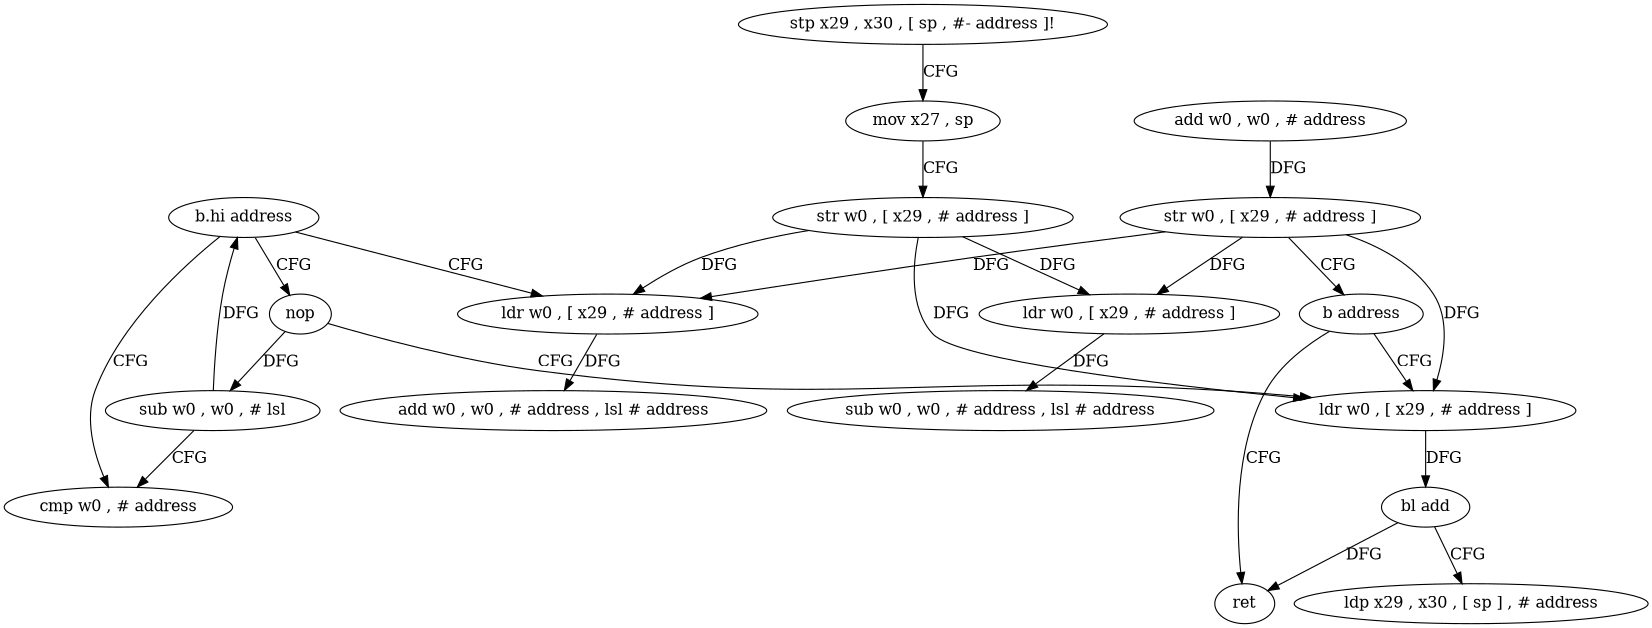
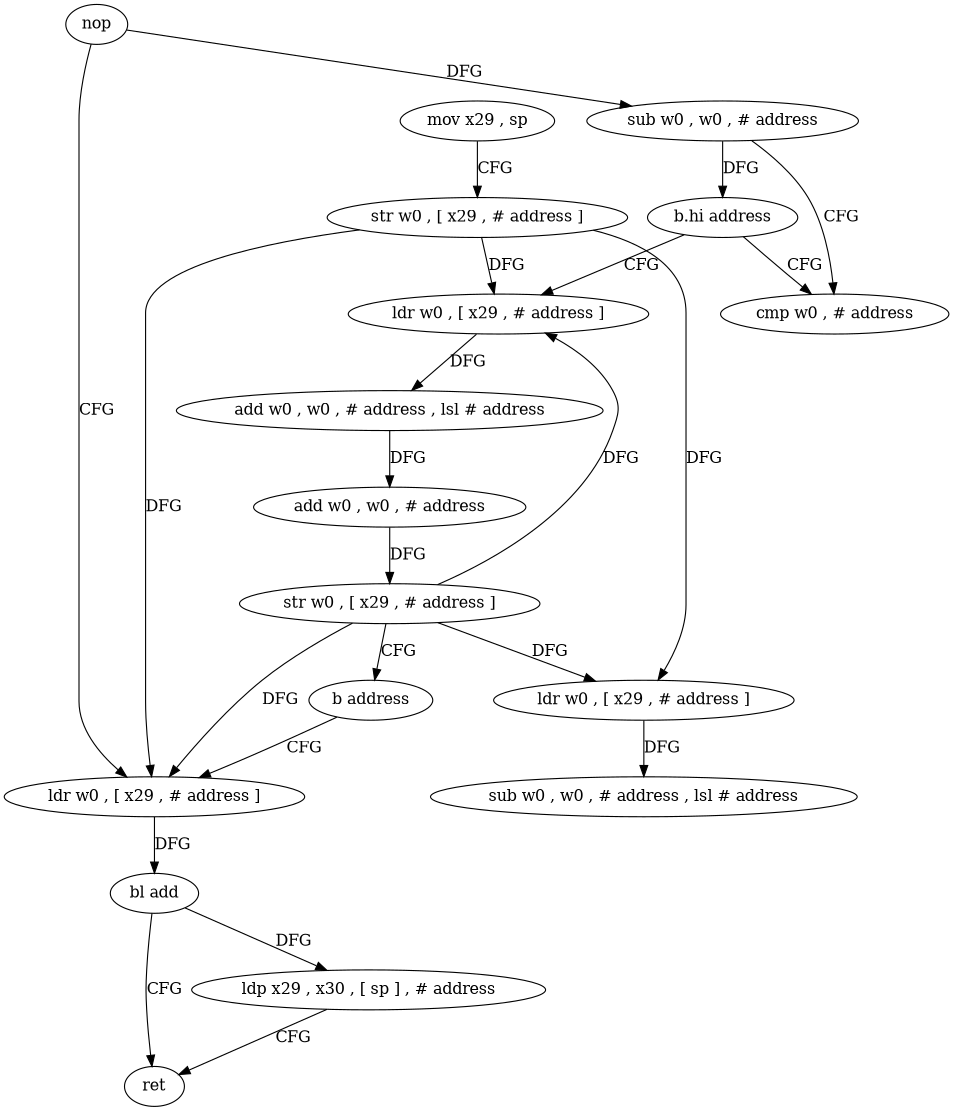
node "stp x29 , x30 , [ sp , #- address ]!": removed
node "mov x27 , sp": label "mov x27 , sp" -> "mov x29 , sp"
edge "b.hi address" -> "nop": removed, label "CFG"
node "sub w0 , w0 , # lsl": label "sub w0 , w0 , # lsl" -> "sub w0 , w0 , # address"
edge "b address" -> "ret": now "ldp x29 , x30 , [ sp ] , # address" -> "ret"
edge "add w0 , w0 , # address , lsl # address" -> "add w0 , w0 , # address": added, label "DFG"
edge "bl add" -> "ret": label "DFG" -> "CFG"
edge "bl add" -> "ldp x29 , x30 , [ sp ] , # address": label "CFG" -> "DFG"
